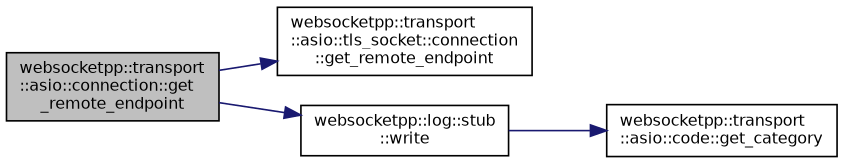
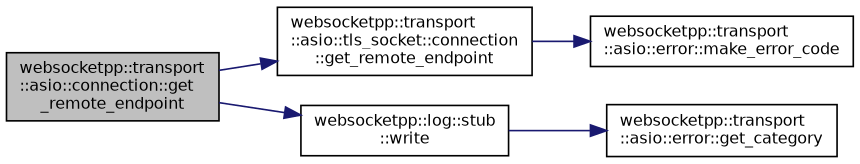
node "websocketpp::transport ::asio::error::make_error_code": added
node "websocketpp::transport ::asio::code::get_category": label "websocketpp::transport ::asio::code::get_category" -> "websocketpp::transport ::asio::error::get_category"
